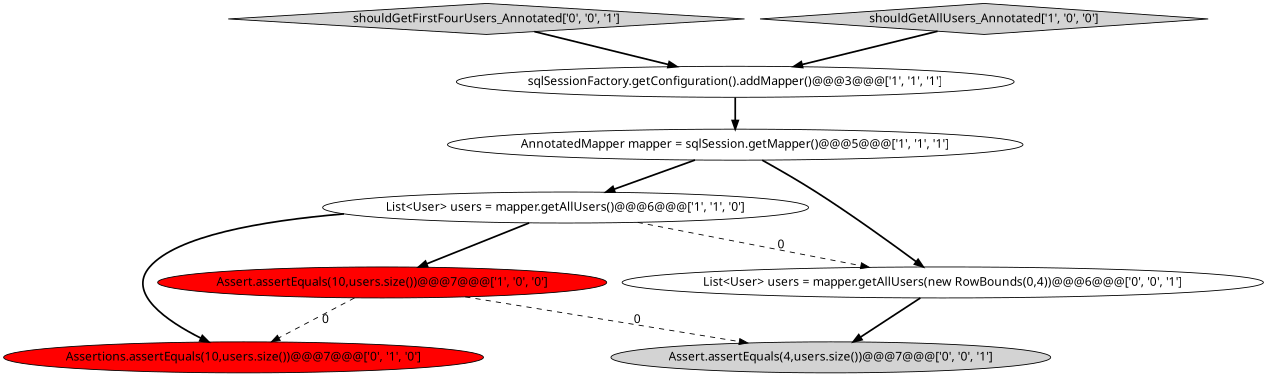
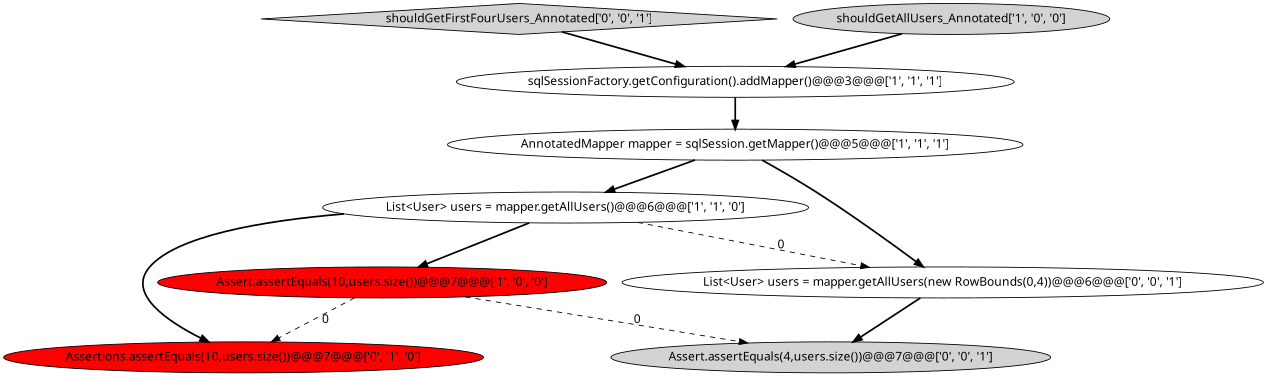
node "shouldGetAllUsers_Annotated['1', '0', '0']": shape diamond -> ellipse
